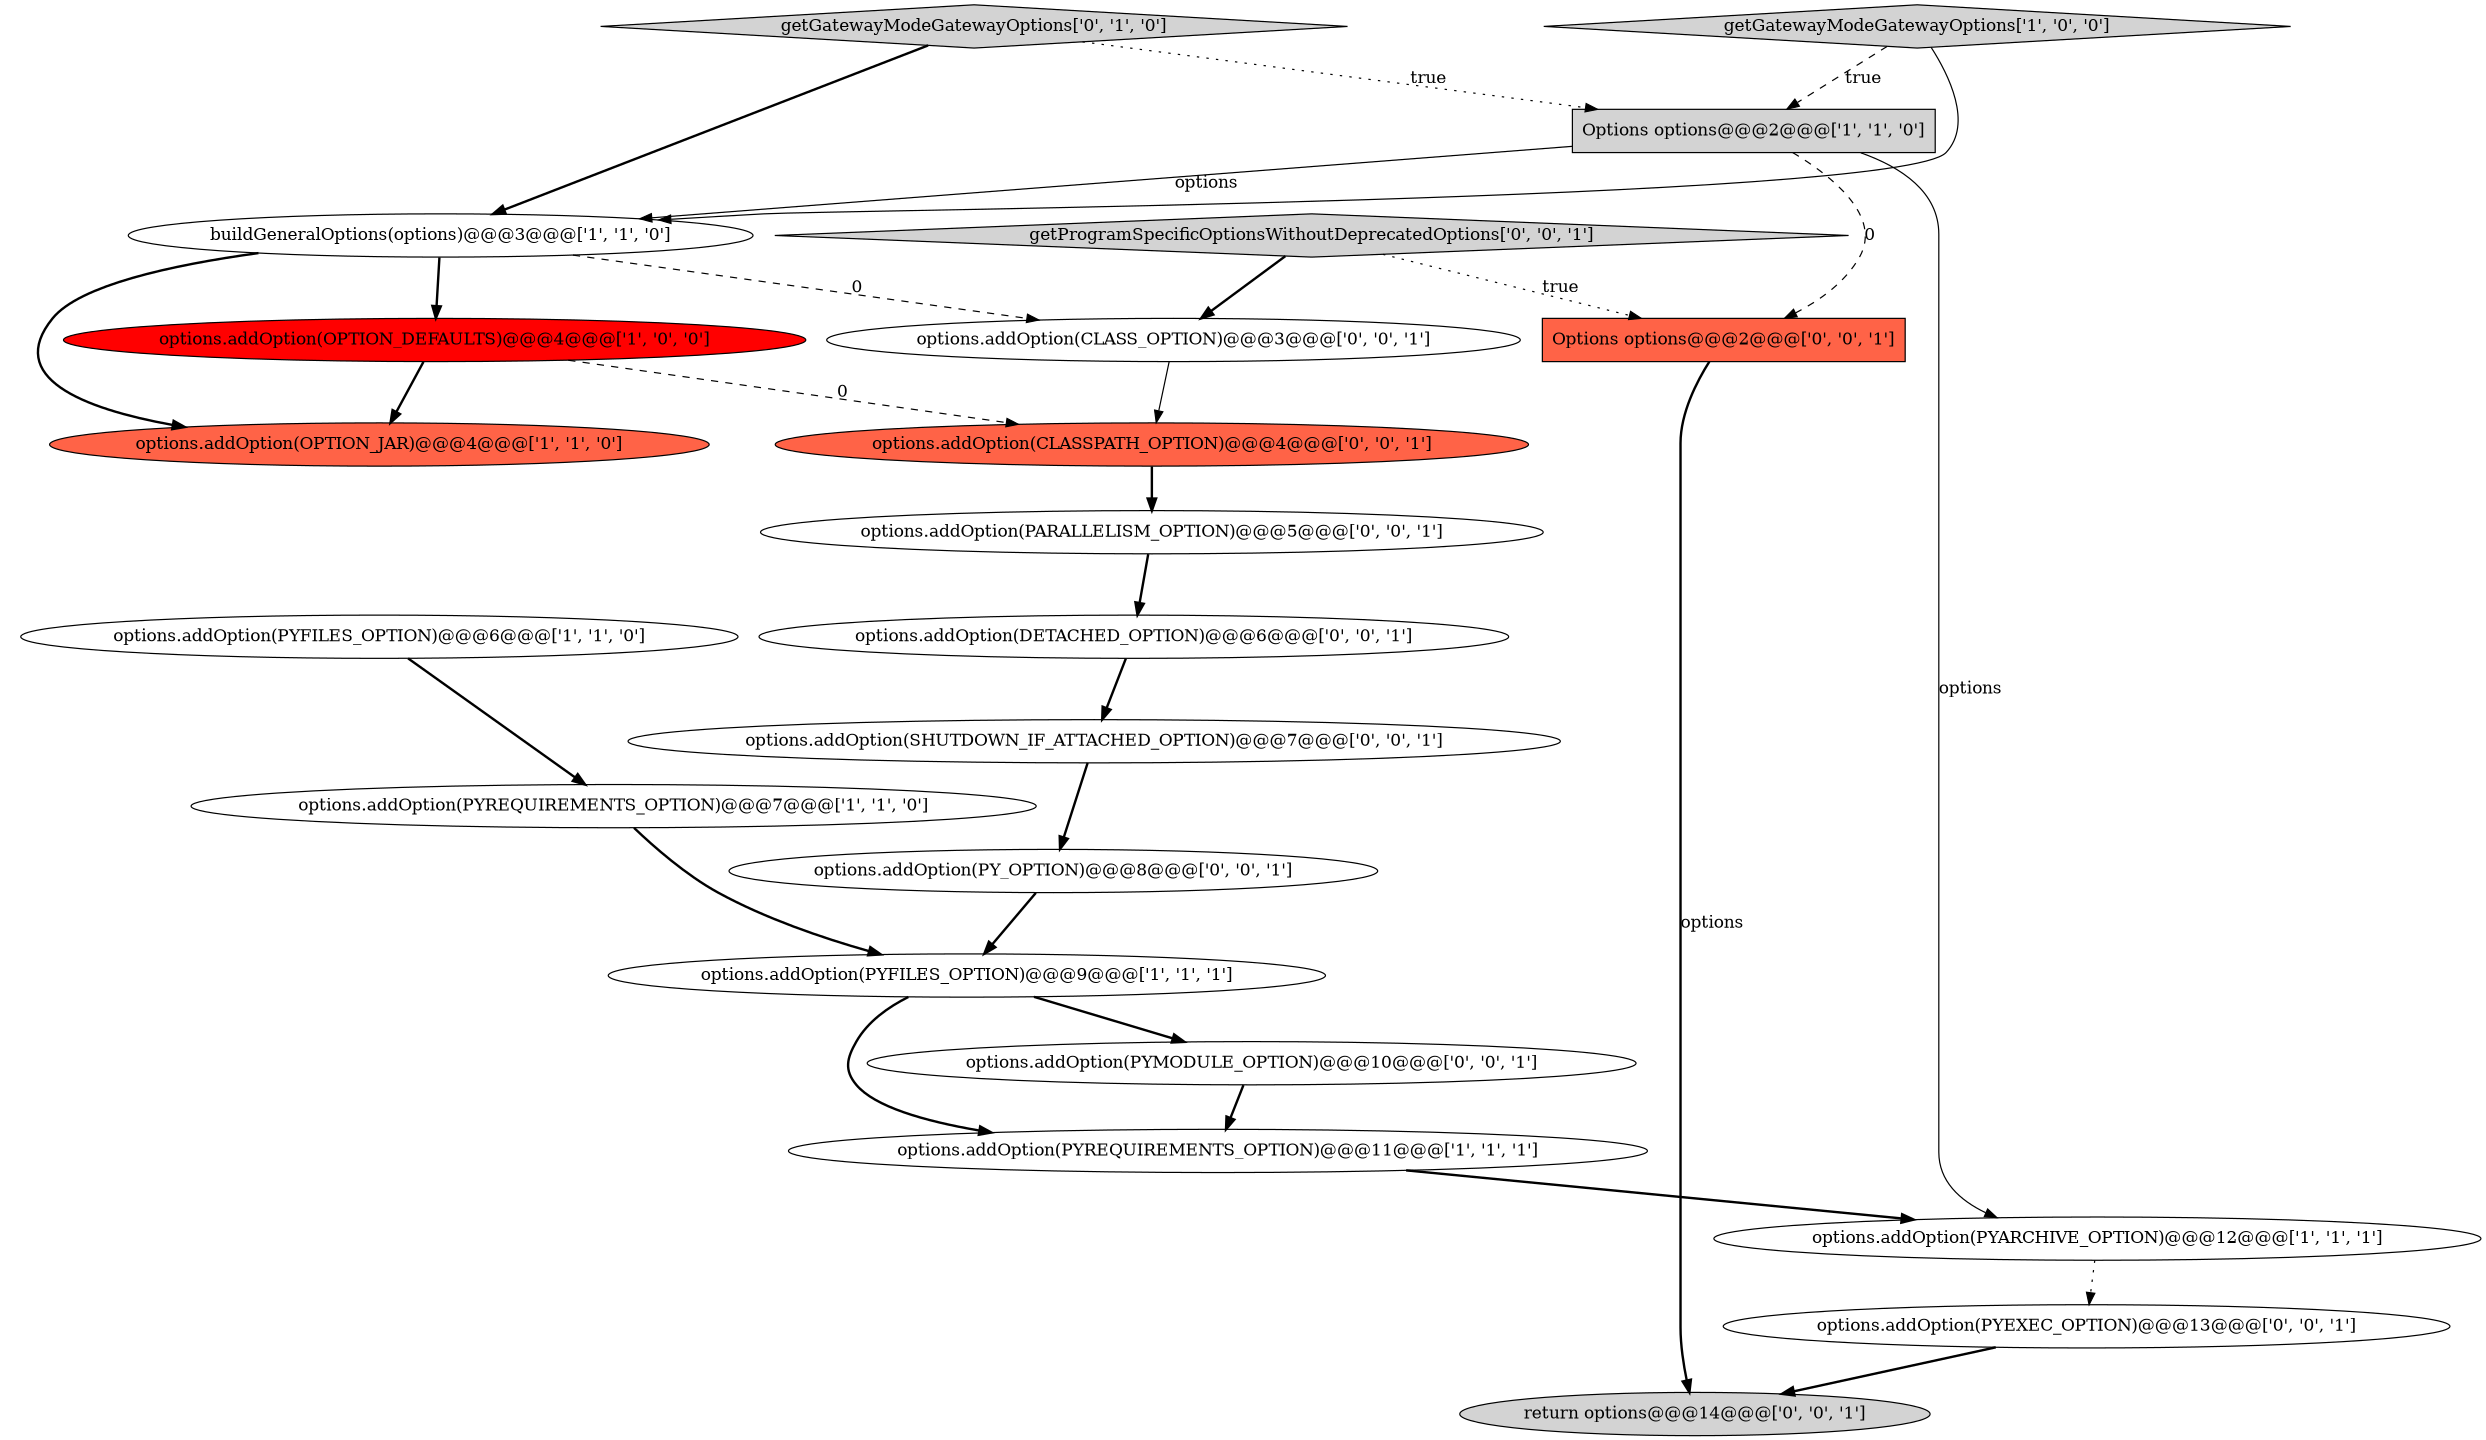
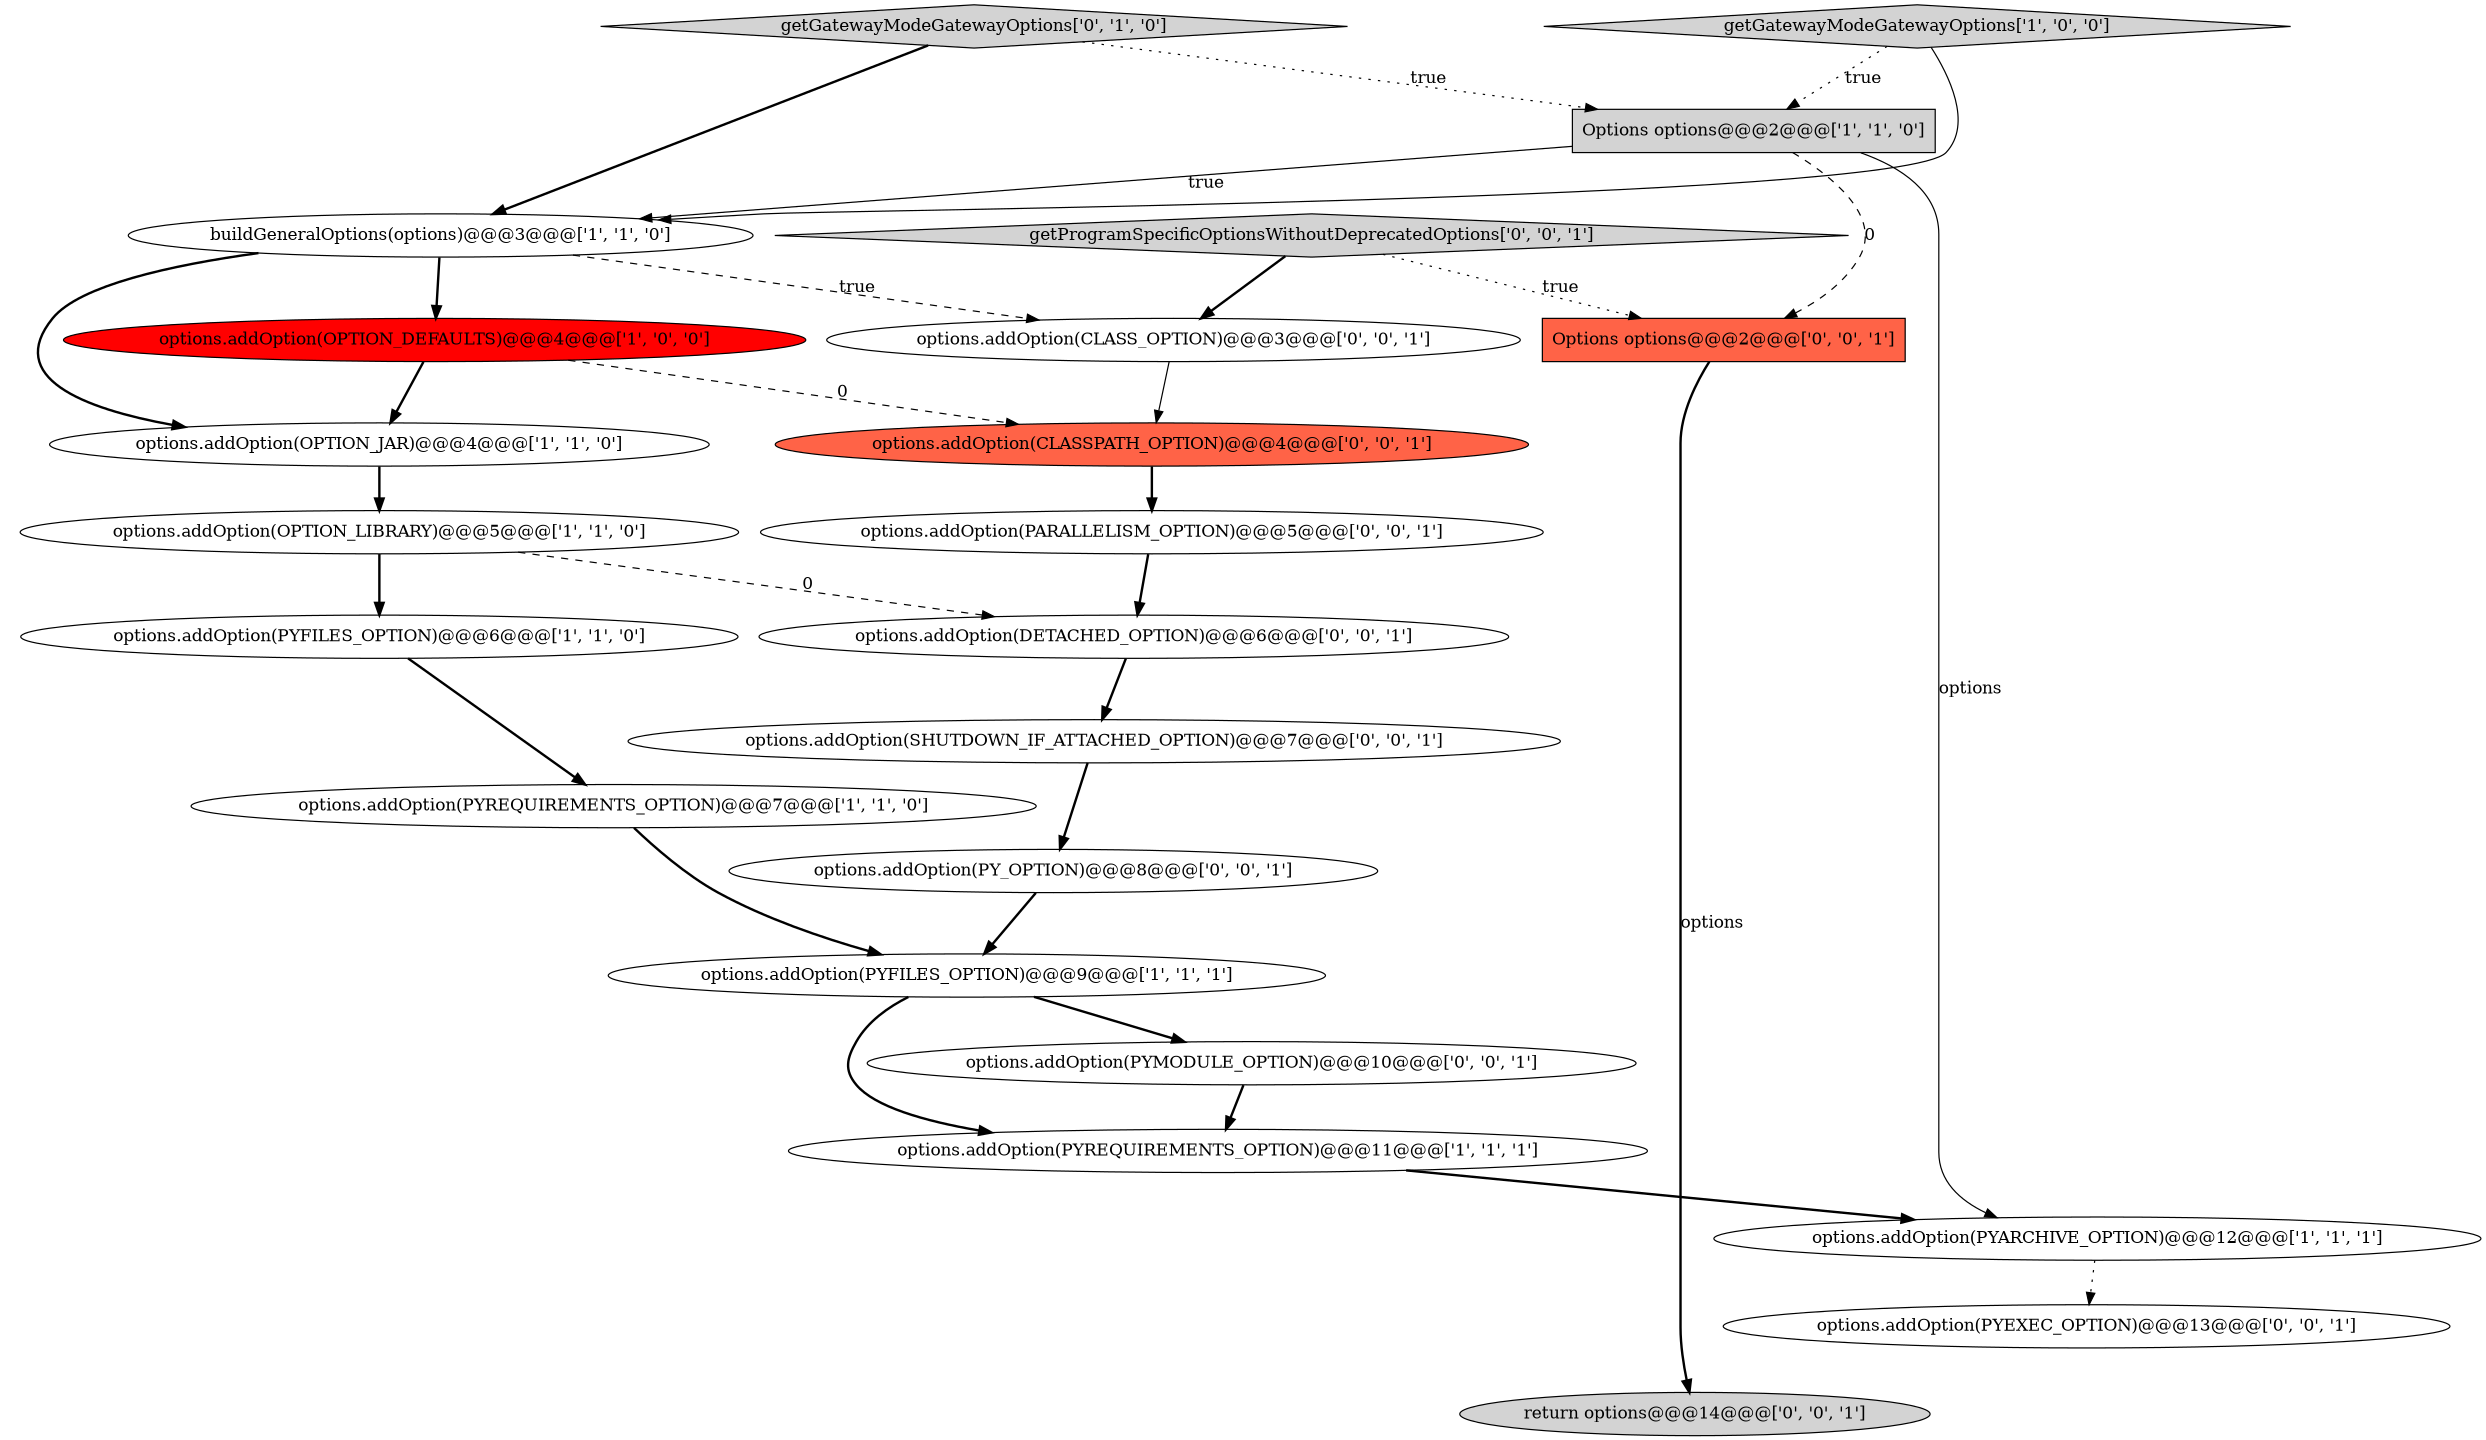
edge "getGatewayModeGatewayOptions['1', '0', '0']" -> "Options options@@@2@@@['1', '1', '0']": style dashed -> dotted
edge "Options options@@@2@@@['1', '1', '0']" -> "buildGeneralOptions(options)@@@3@@@['1', '1', '0']": label "options" -> "true"
edge "buildGeneralOptions(options)@@@3@@@['1', '1', '0']" -> "options.addOption(CLASS_OPTION)@@@3@@@['0', '0', '1']": label "0" -> "true"
node "options.addOption(OPTION_JAR)@@@4@@@['1', '1', '0']": fillcolor tomato -> white
node "options.addOption(OPTION_LIBRARY)@@@5@@@['1', '1', '0']": added
edge "options.addOption(PYEXEC_OPTION)@@@13@@@['0', '0', '1']" -> "return options@@@14@@@['0', '0', '1']": removed
